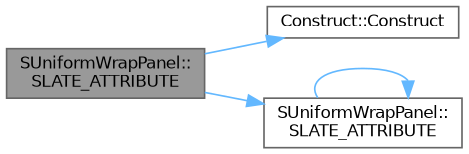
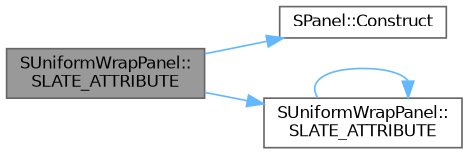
node "Construct::Construct": label "Construct::Construct" -> "SPanel::Construct"
